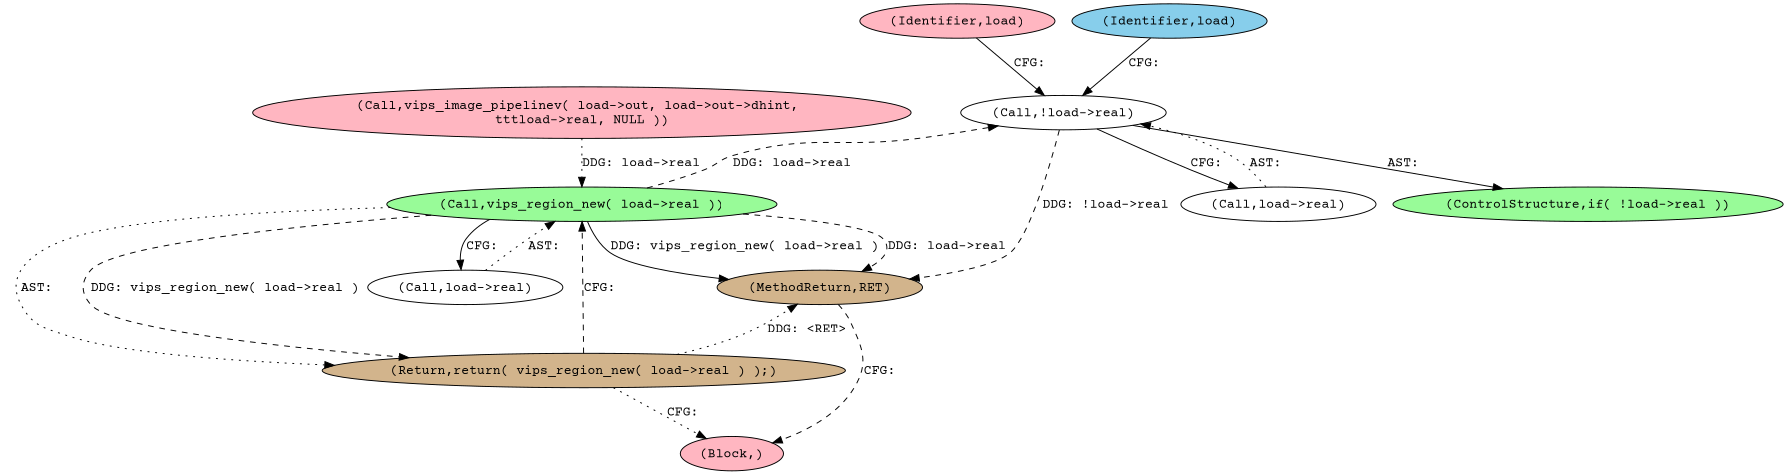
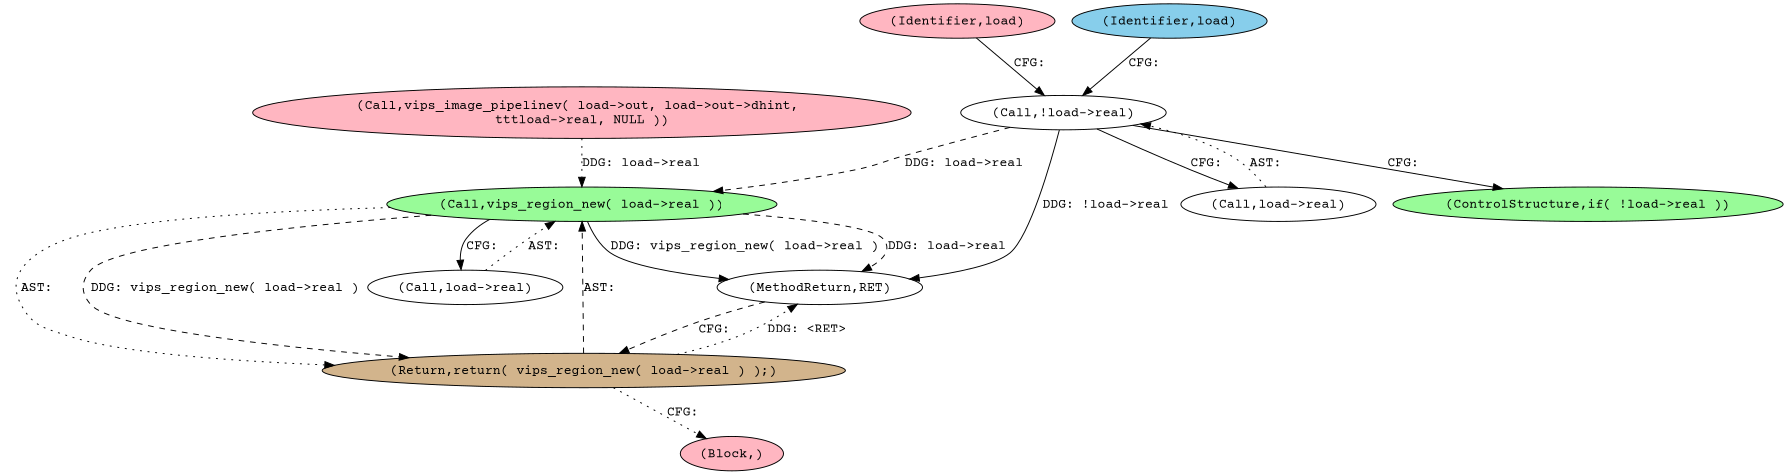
edge "(Call,vips_region_new( load->real ))" -> "(Call,!load->real)": reversed
edge "(Call,!load->real)" -> "(ControlStructure,if( !load->real ))": label "AST: " -> "CFG: "
edge "(Call,!load->real)" -> "(MethodReturn,RET)": style dashed -> solid
edge "(Return,return( vips_region_new( load->real ) );)" -> "(Call,vips_region_new( load->real ))": label "CFG: " -> "AST: "
node "(MethodReturn,RET)": fillcolor tan -> white
edge "(MethodReturn,RET)" -> "(Block,)": now "(MethodReturn,RET)" -> "(Return,return( vips_region_new( load->real ) );)"
